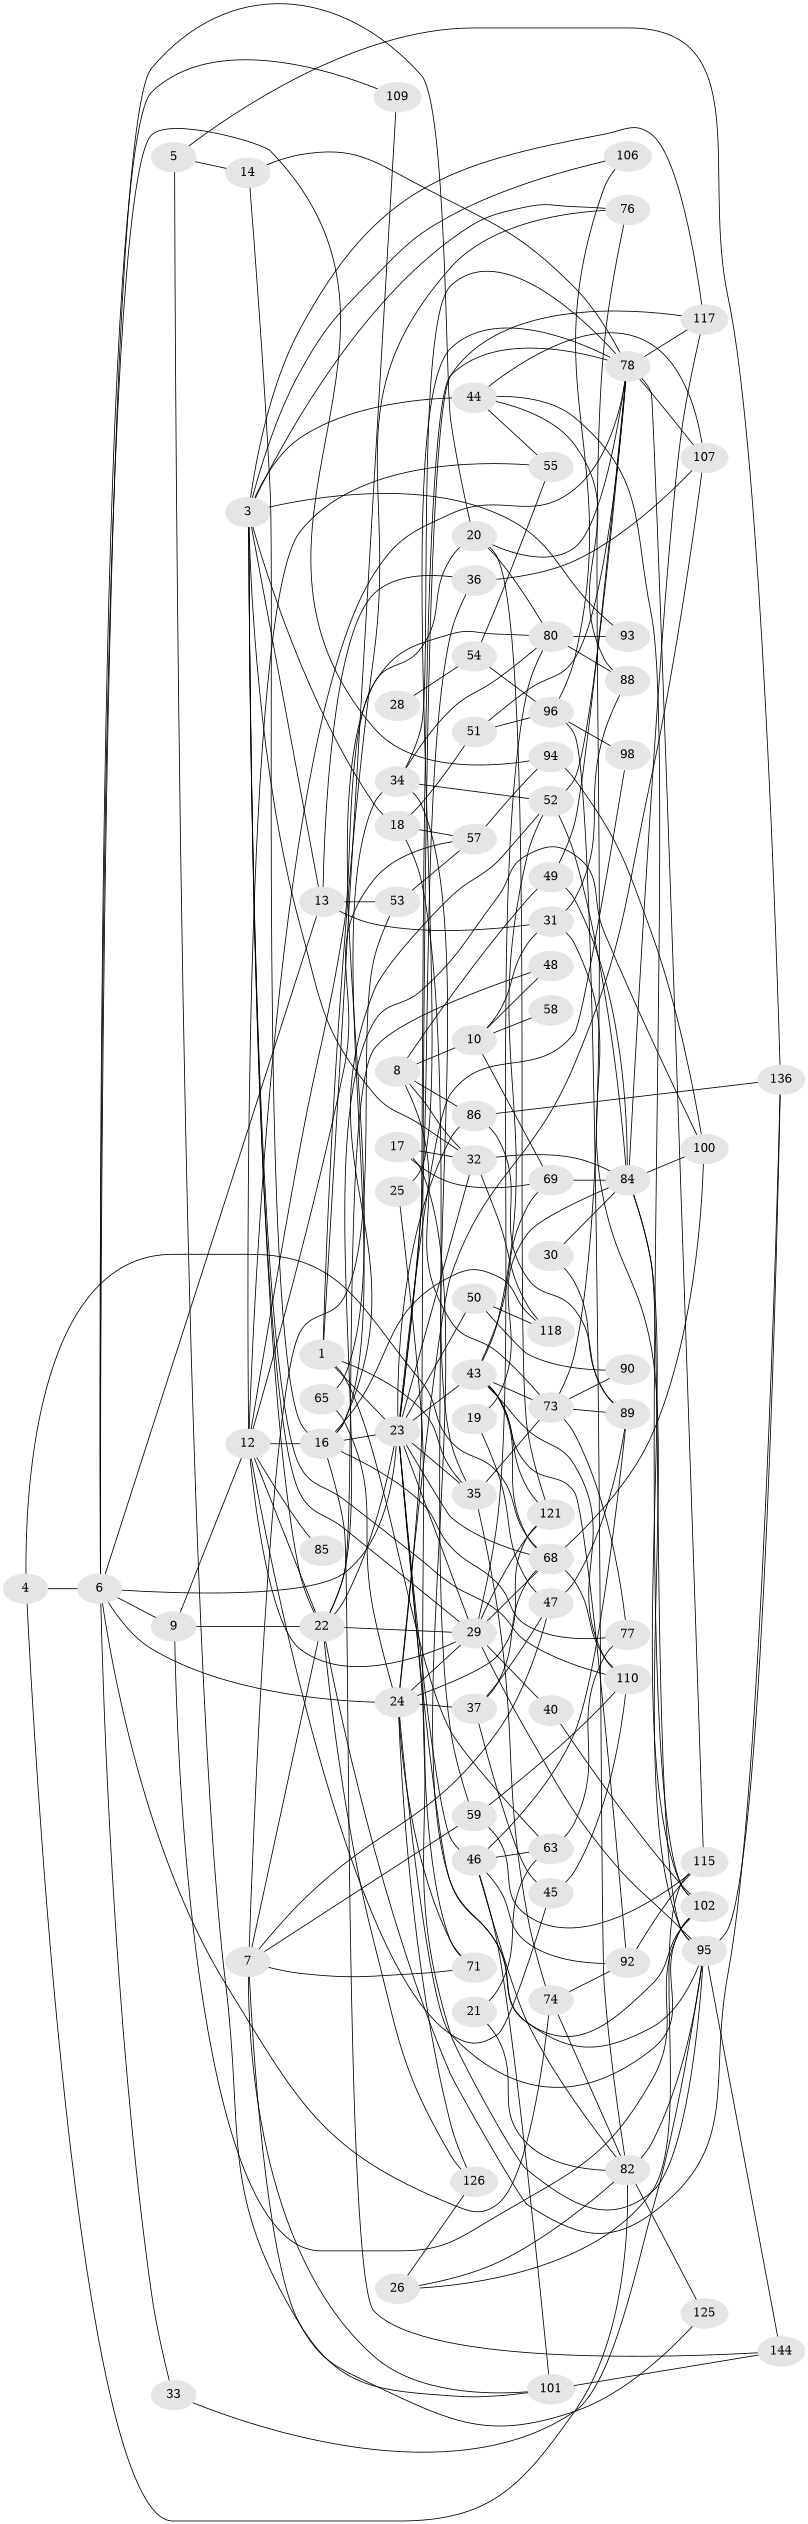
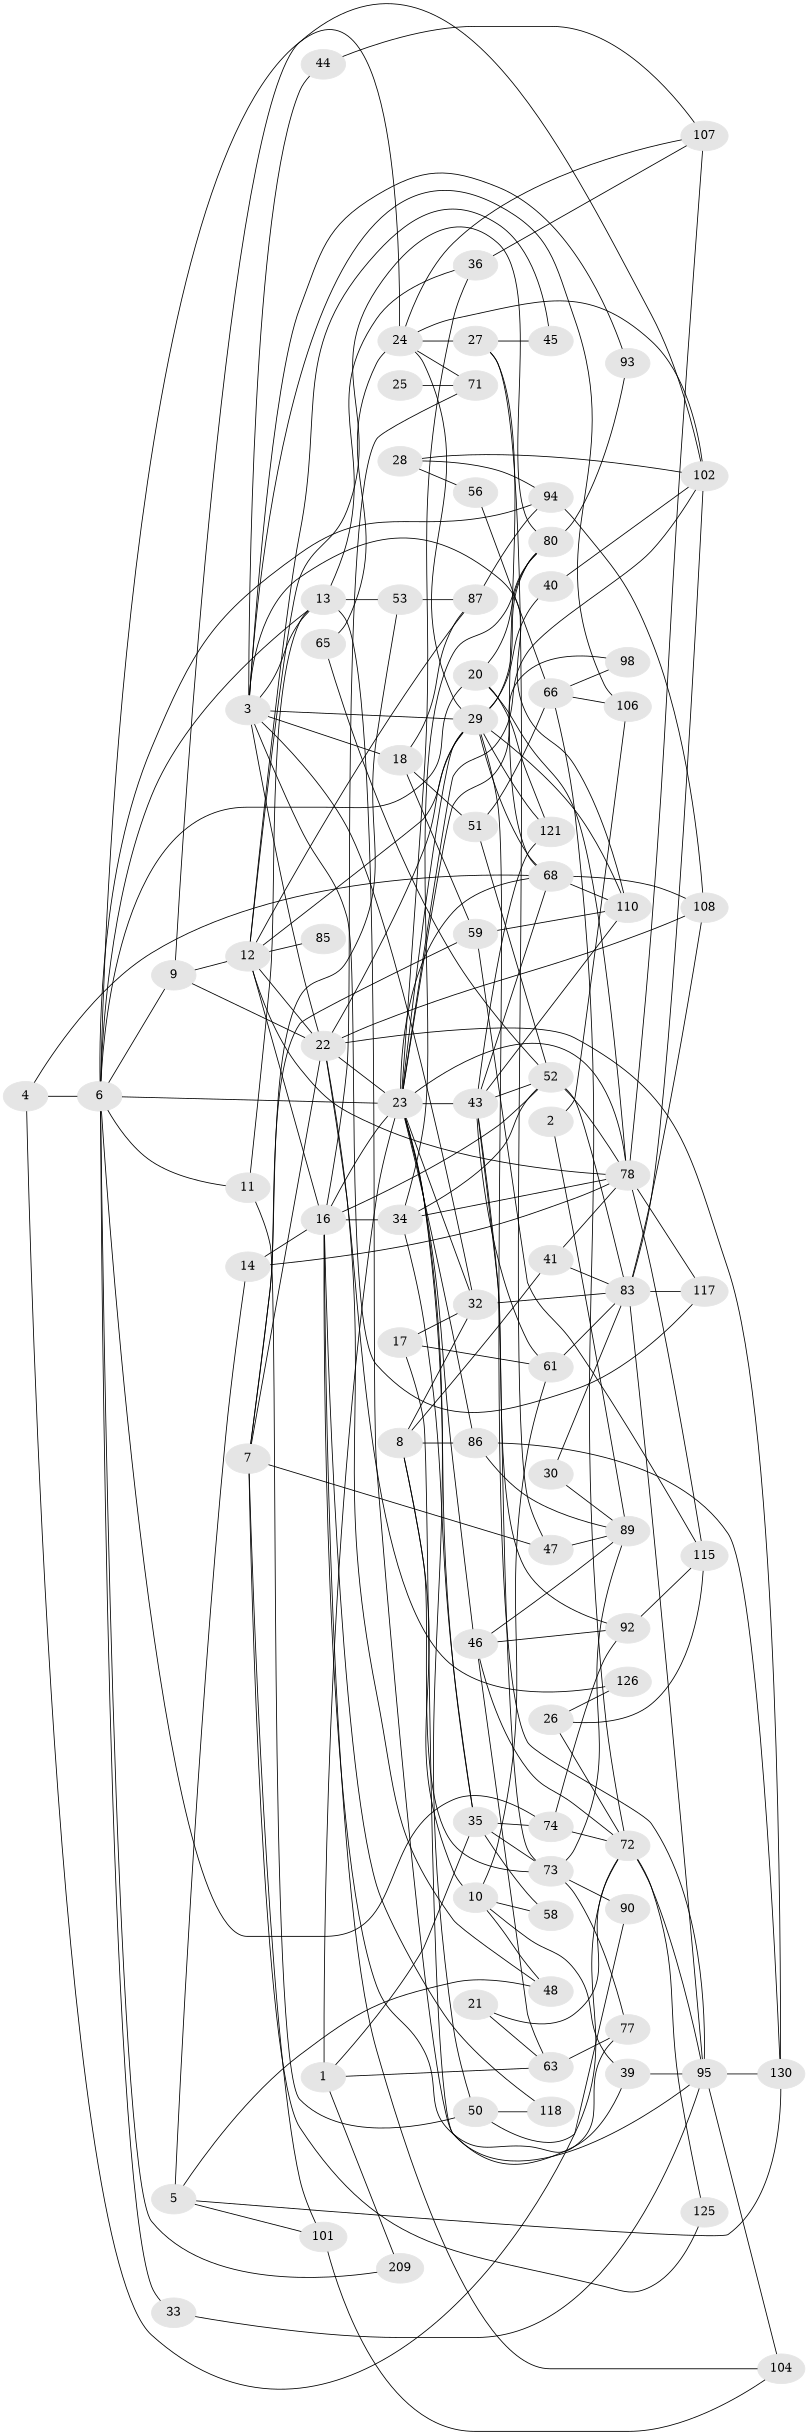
node "109": label "109" -> "209"
node "76": removed
edge "28" -- "94": added
node "55": removed
edge "78" -- "51": now "52" -- "51"
node "54": label "54" -> "56"
edge "78" -- "25": removed
node "88": removed
node "96": label "96" -> "66"
node "57": label "57" -> "87"
node "49": label "49" -> "41"
edge "117" -- "24": removed
node "31": label "31" -> "39"
edge "20" -- "65": now "52" -- "65"
node "136": label "136" -> "130"
edge "44" -- "102": now "28" -- "102"
node "2": added
node "100": label "100" -> "108"
node "69": label "69" -> "61"
node "84": label "84" -> "83"
node "11": added
edge "32" -- "118": removed
node "19": removed
edge "121" -- "24": removed
node "37": label "37" -> "27"
edge "110" -- "45": now "110" -- "29"
edge "35" -- "58": added
edge "24" -- "126": removed
edge "7" -- "71": now "16" -- "71"
edge "48" -- "5": added
edge "23" -- "95": removed
edge "46" -- "101": removed
node "82": label "82" -> "72"
node "144": label "144" -> "104"
